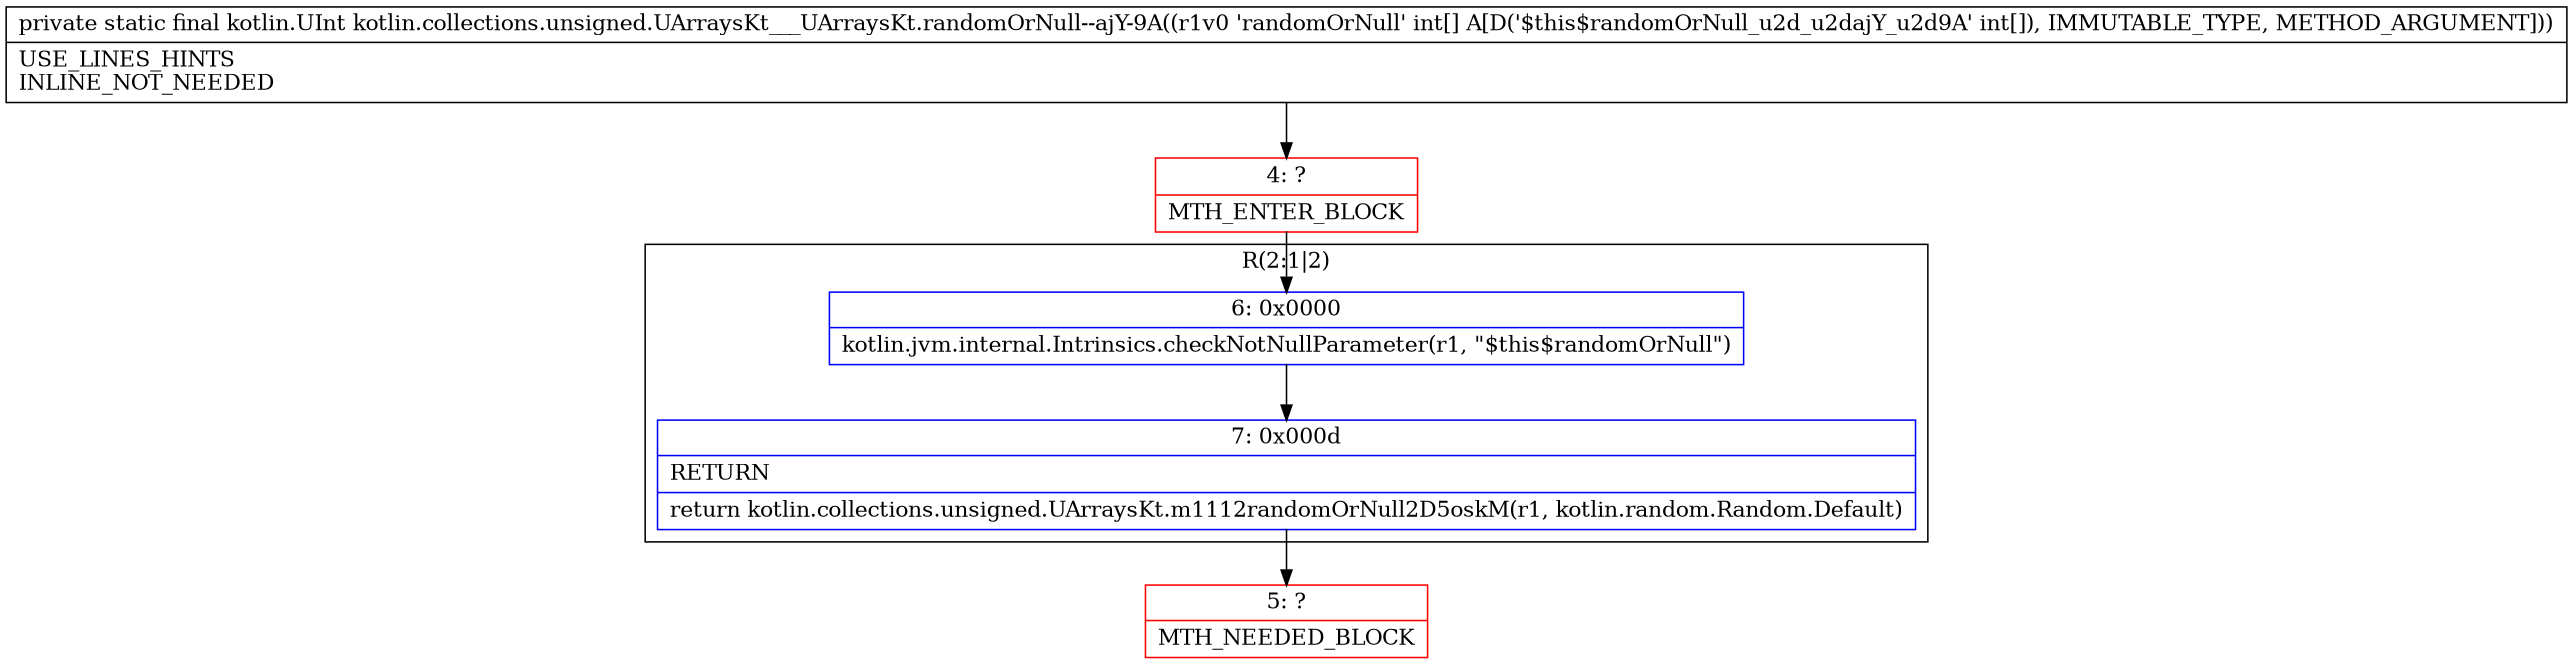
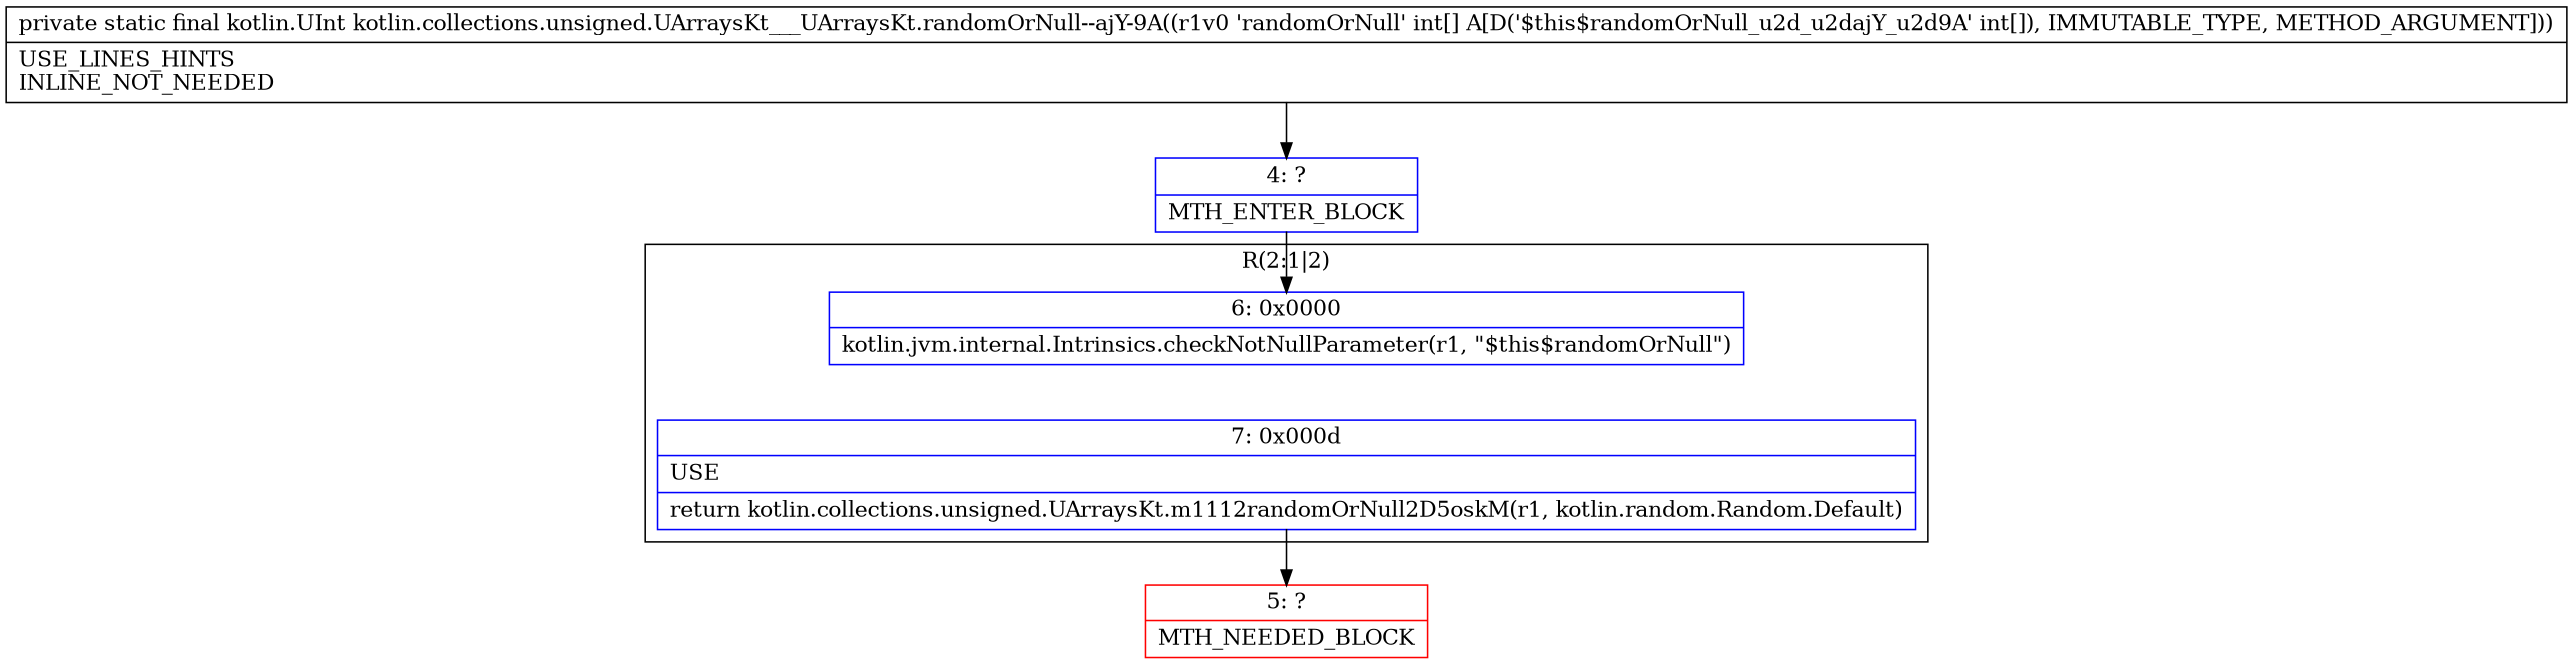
node "4: ?": color red -> blue
edge "6: 0x0000" -> "7: 0x000d": removed
node "7: 0x000d": text "RETURN" -> "USE"
